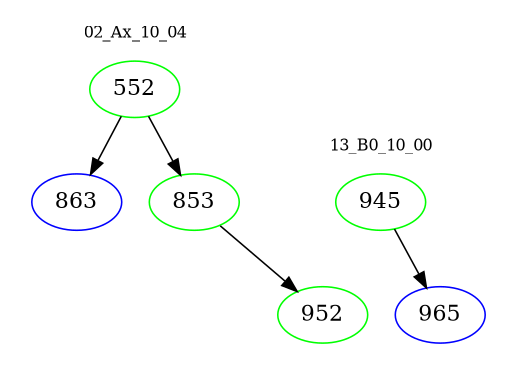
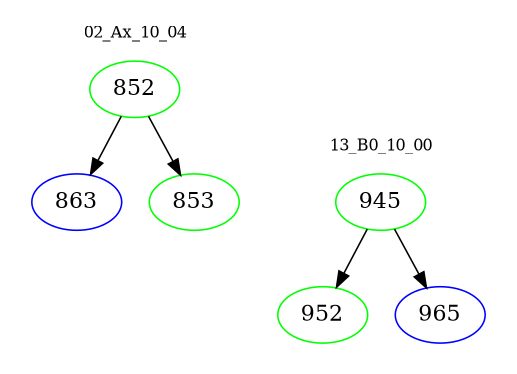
node "552": label "552" -> "852"
edge "853" -> "952": now "945" -> "952"
